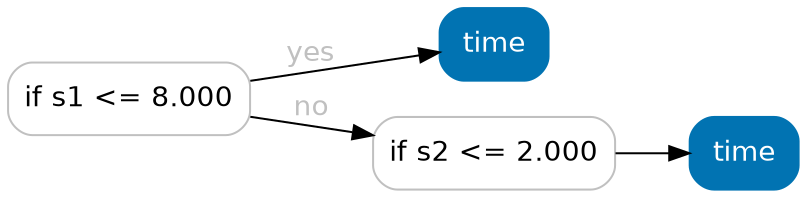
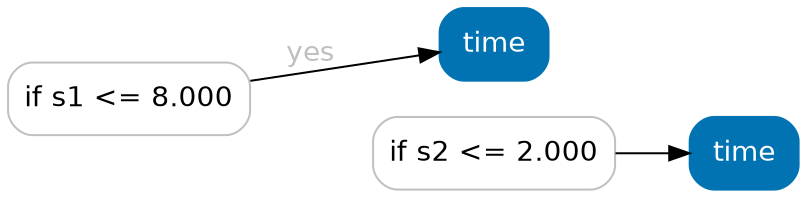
edge "if s1 <= 8.000" -> "if s2 <= 2.000": removed, label "no"
